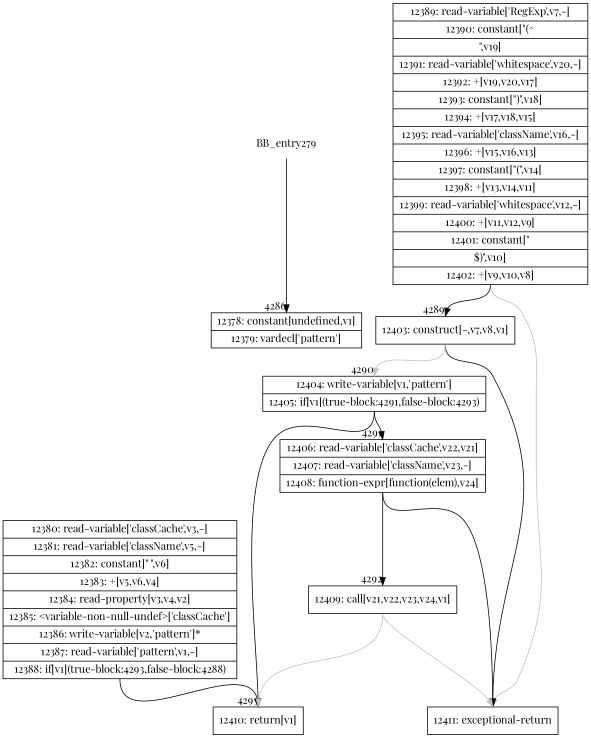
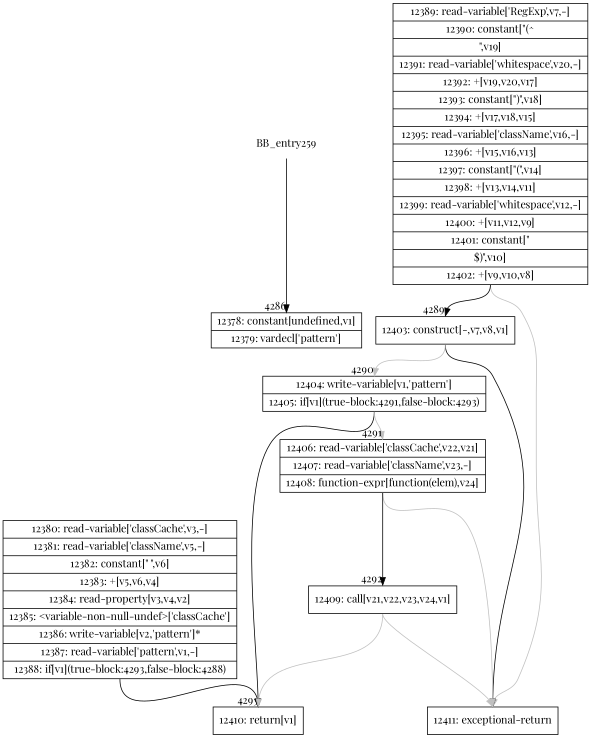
node "BB_entry279": label "BB_entry279" -> "BB_entry259"
edge "12404: write-variable[v1,'pattern']" -> "12406: read-variable['classCache',v22,v21]": color black -> gray
edge "12406: read-variable['classCache',v22,v21]" -> "12411: exceptional-return": color black -> gray
